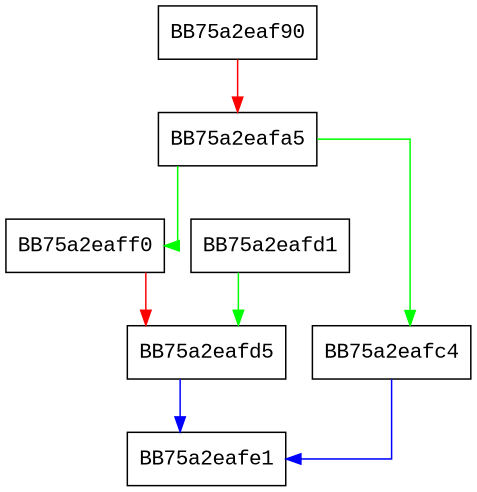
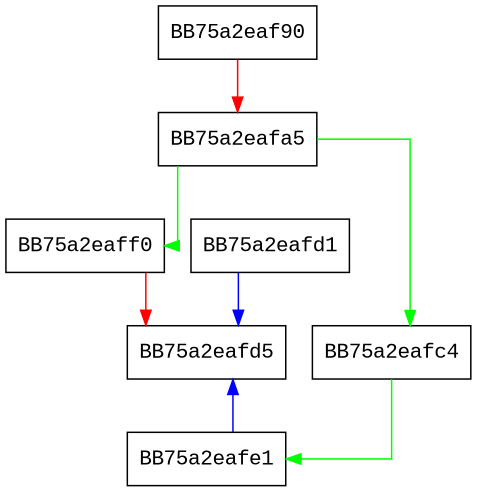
edge "BB75a2eafd1" -> "BB75a2eafd5": color green -> blue
edge "BB75a2eafd5" -> "BB75a2eafe1": reversed
edge "BB75a2eafc4" -> "BB75a2eafe1": color blue -> green
